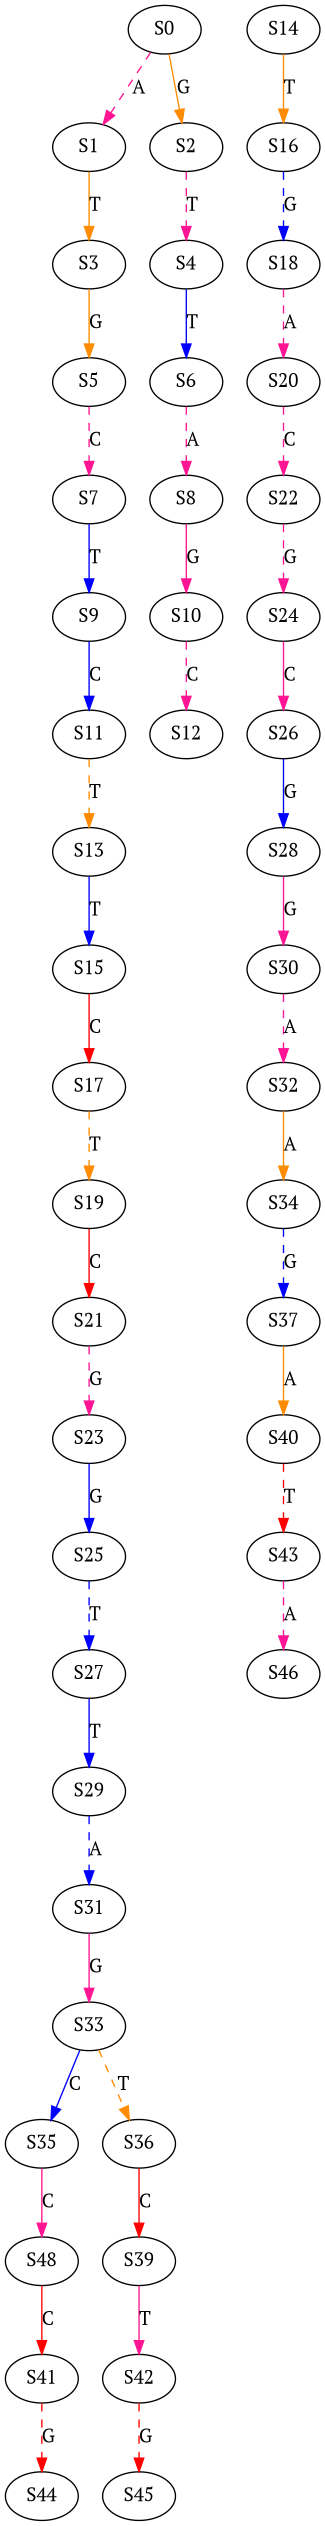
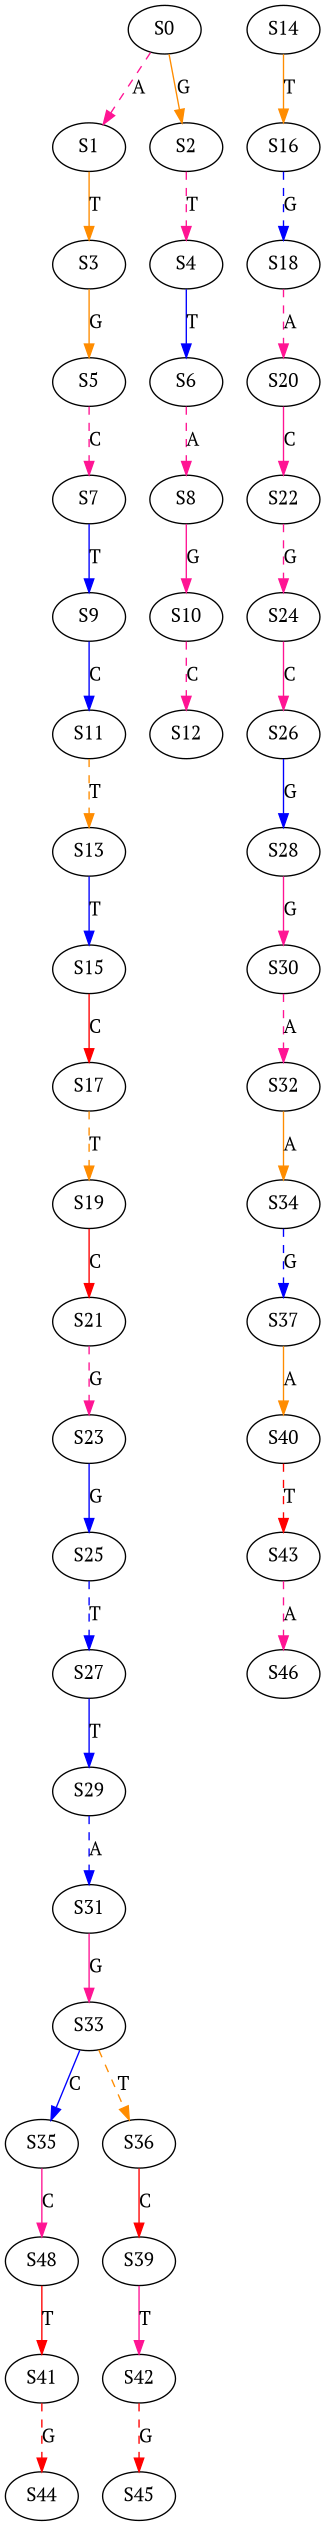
edge "S20" -> "S22": style dashed -> solid
edge "S48" -> "S41": label "C" -> "T"
